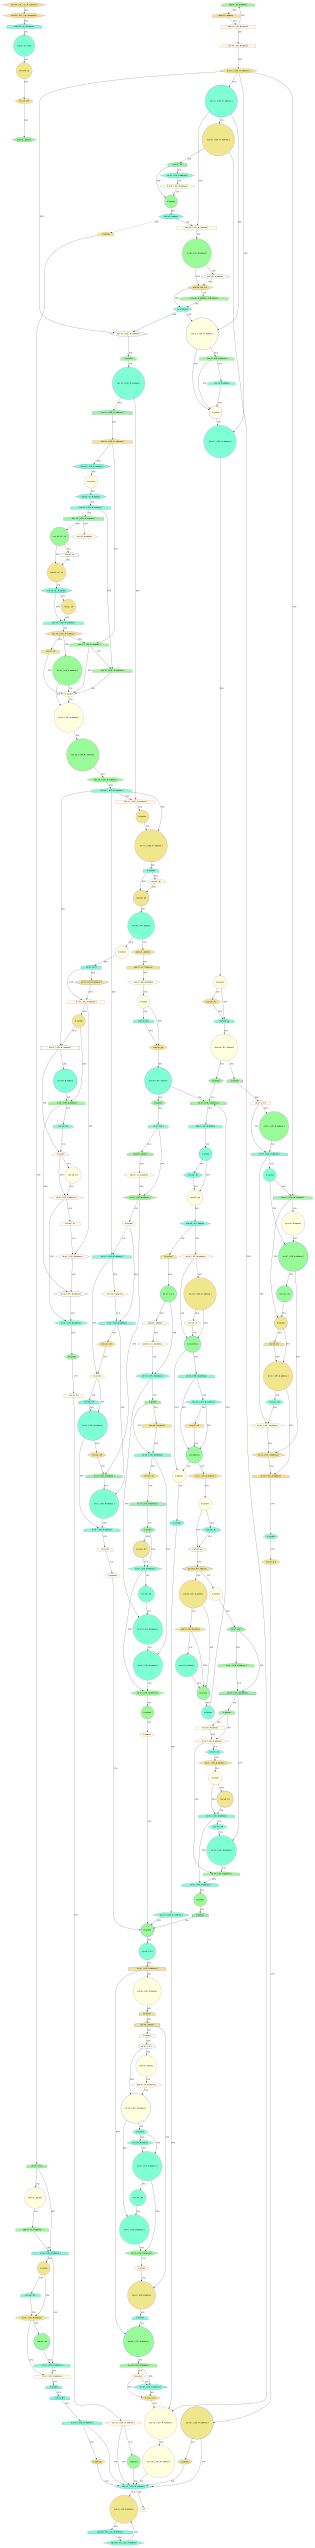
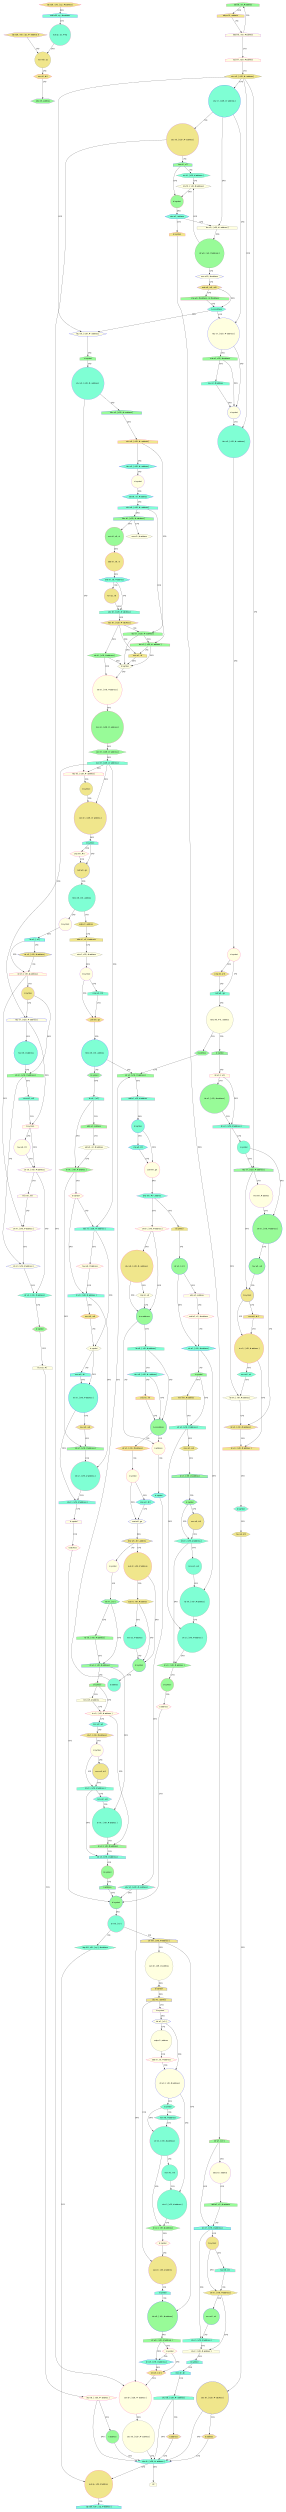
edge "stp x28 , x19 , [ sp , #- address ]!" -> "stp x29 , x30 , [ sp , # address ]": now "stp x28 , x19 , [ sp , #- address ]!" -> "mov x19 , sp"
edge "ldr w9 , [ x8 , # address ]" -> "and w9 , w9 , w10": now "ldr w9 , [ x8 , # address ]" -> "str x10 , [ x19 , # address ]"
node "mov x9 , sp": removed
edge "ldur x2 , [ x29 , #- address ]" -> "mov x0 , x8": added, label "CFG"
node "str x8 , [ x19 , # address ]": shape circle -> hexagon
edge "ldp x29 , x30 , [ sp , # address ]" -> "ldp x28 , x19 , [ sp ] , # address": now "ldr w8 , [ x0 ]" -> "ldp x28 , x19 , [ sp ] , # address"
